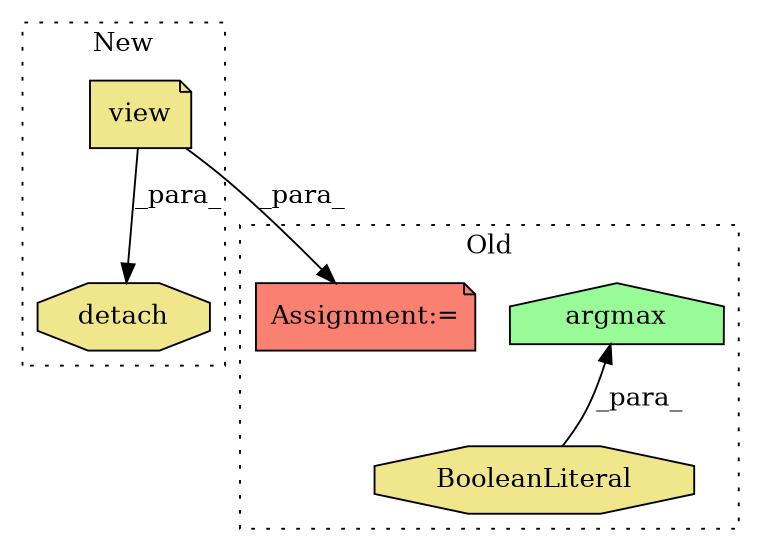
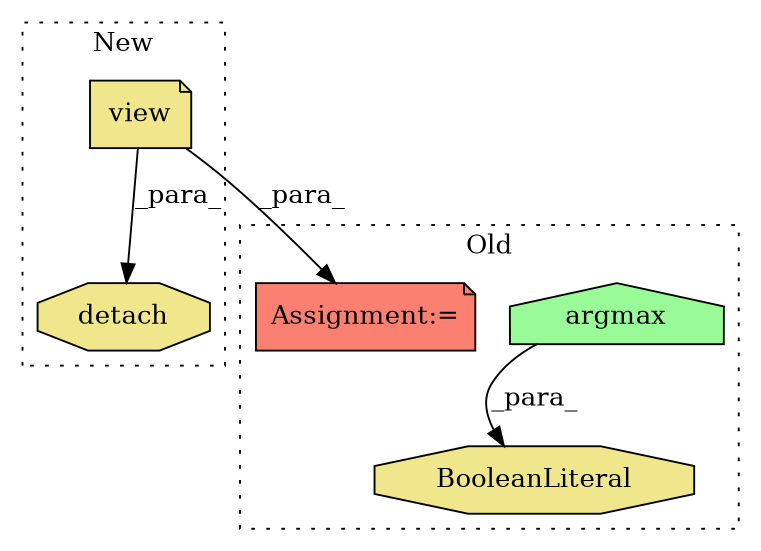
edge "BooleanLiteral" -> "argmax": reversed
